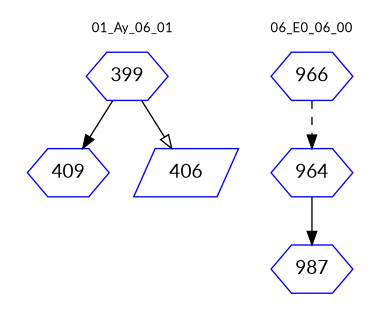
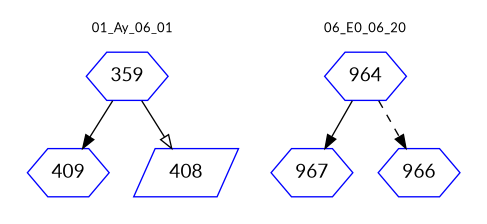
cluster "06_E0_06_00": label "06_E0_06_00" -> "06_E0_06_20"
node "399": label "399" -> "359"
edge "966" -> "964": reversed
node "406": label "406" -> "408"
node "987": label "987" -> "967"
